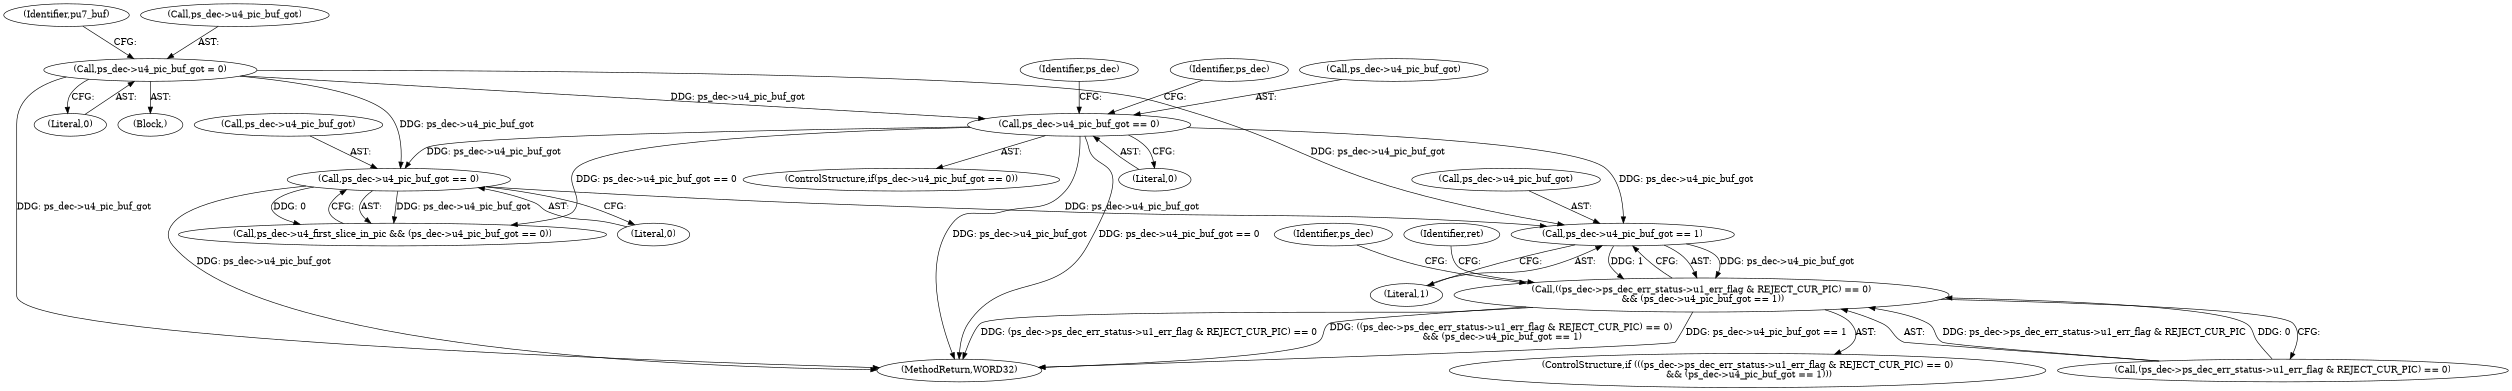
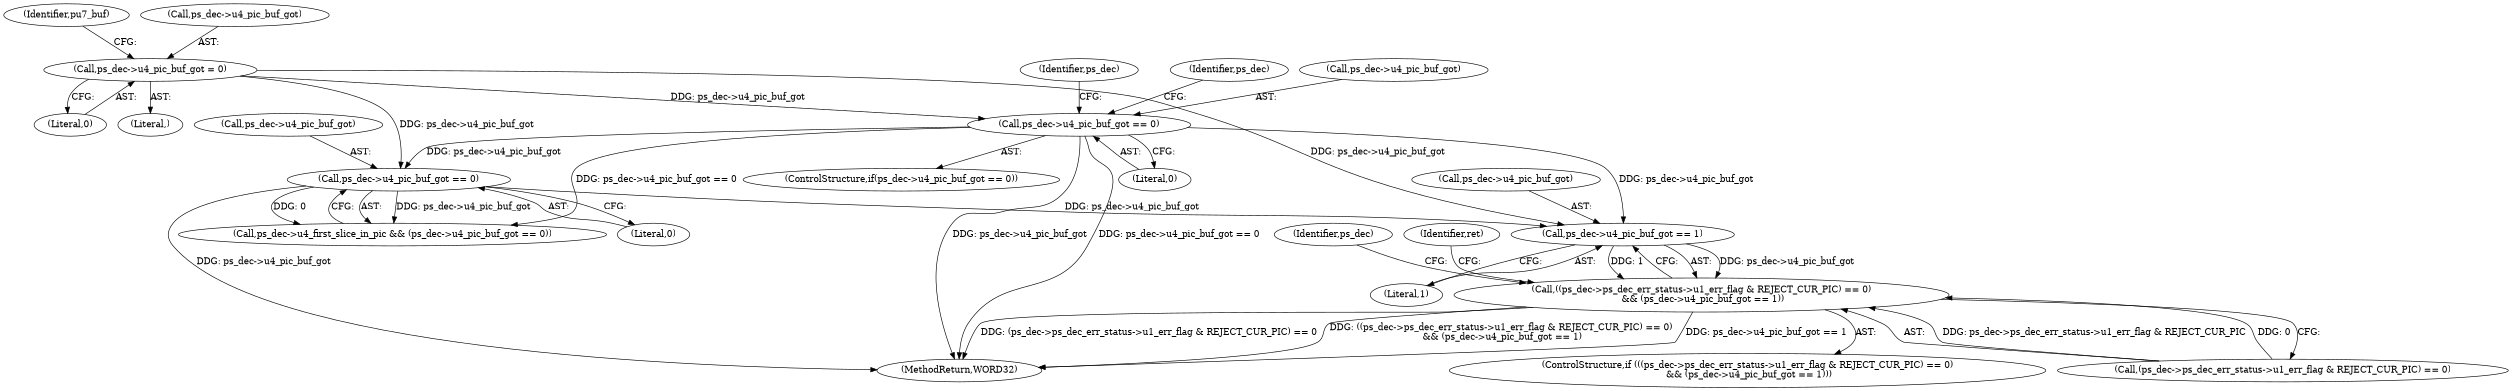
node "(Block,)": label "(Block,)" -> "(Literal,)"
edge "(Call,ps_dec->u4_pic_buf_got = 0)" -> "(MethodReturn,WORD32)": removed, label "DDG: ps_dec->u4_pic_buf_got"
